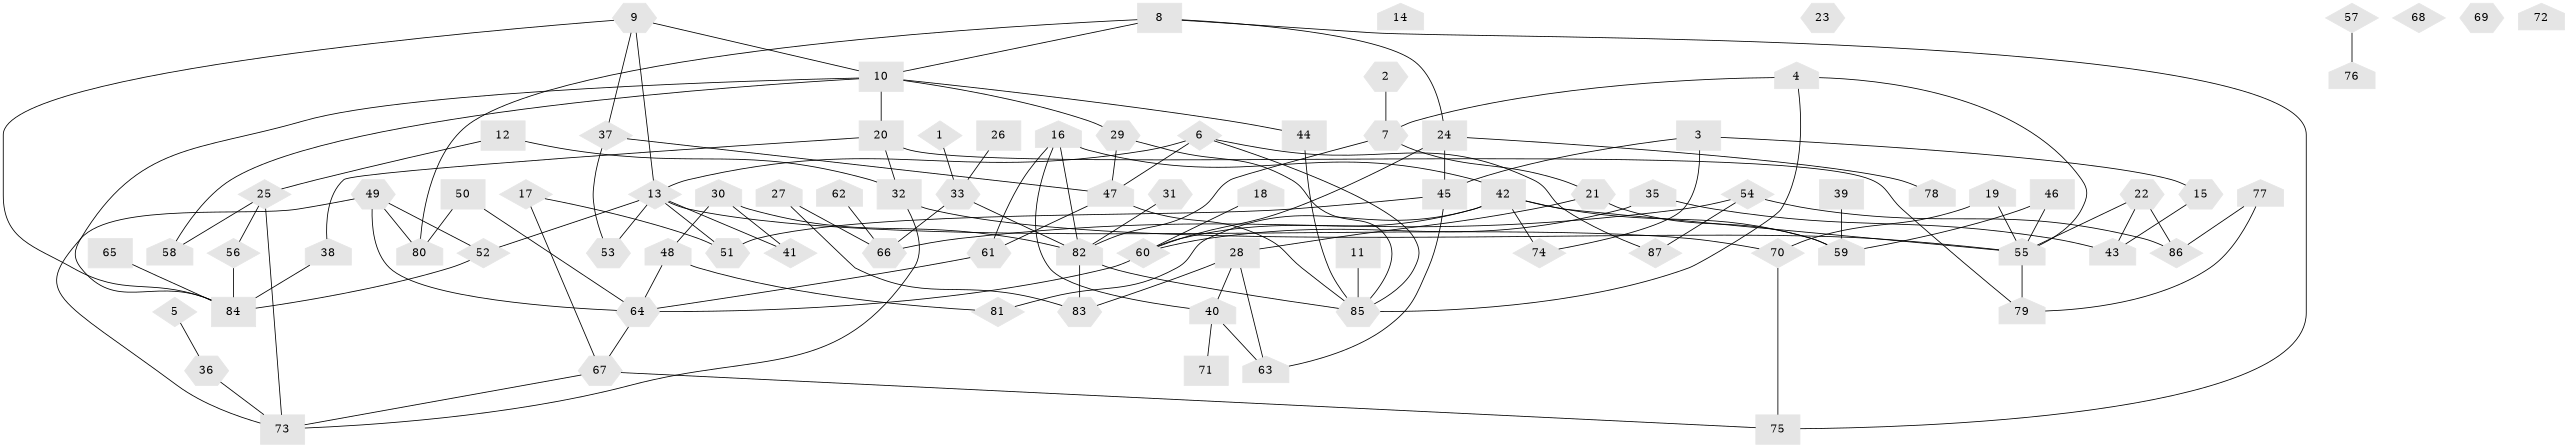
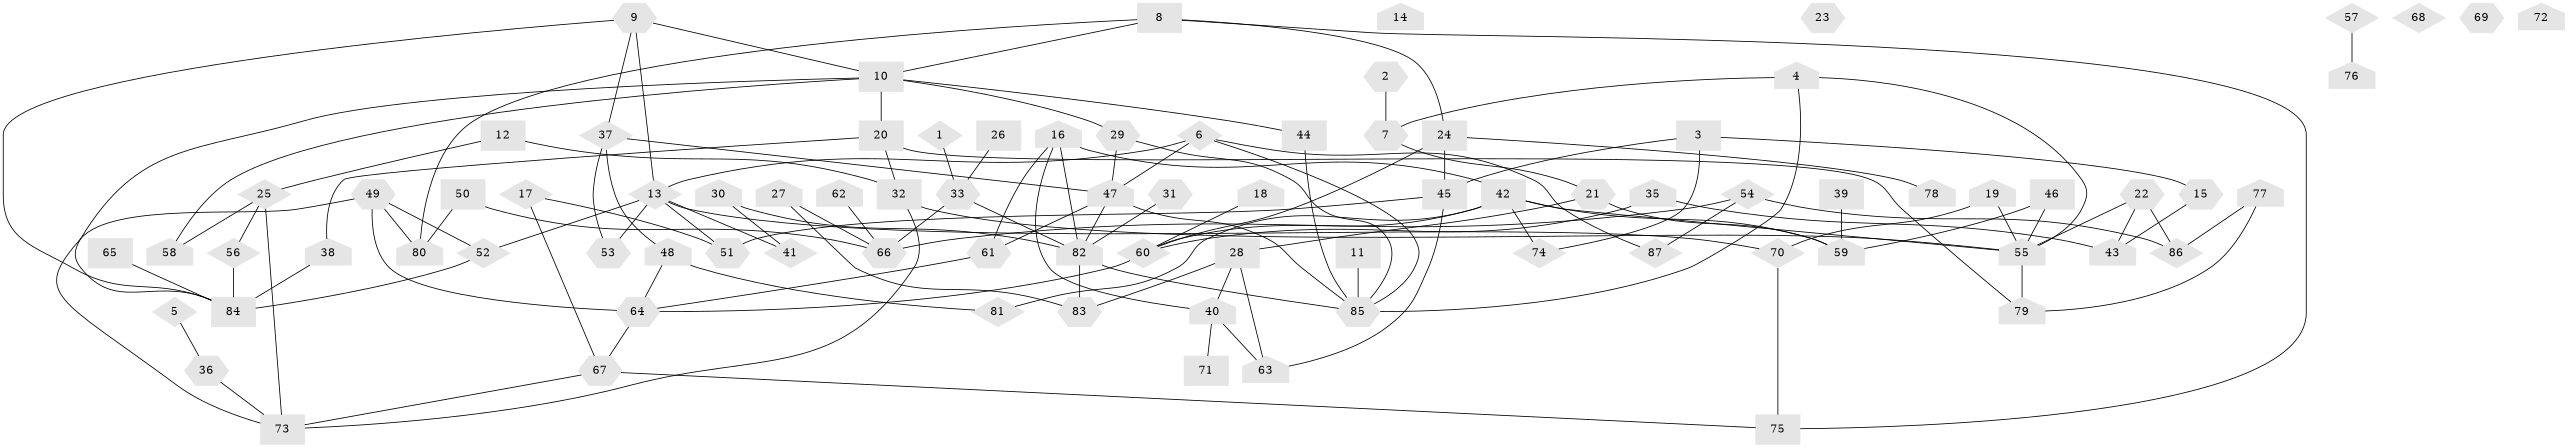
edge "7" -- "82": now "47" -- "82"
edge "30" -- "48": now "37" -- "48"
edge "50" -- "64": now "50" -- "66"
